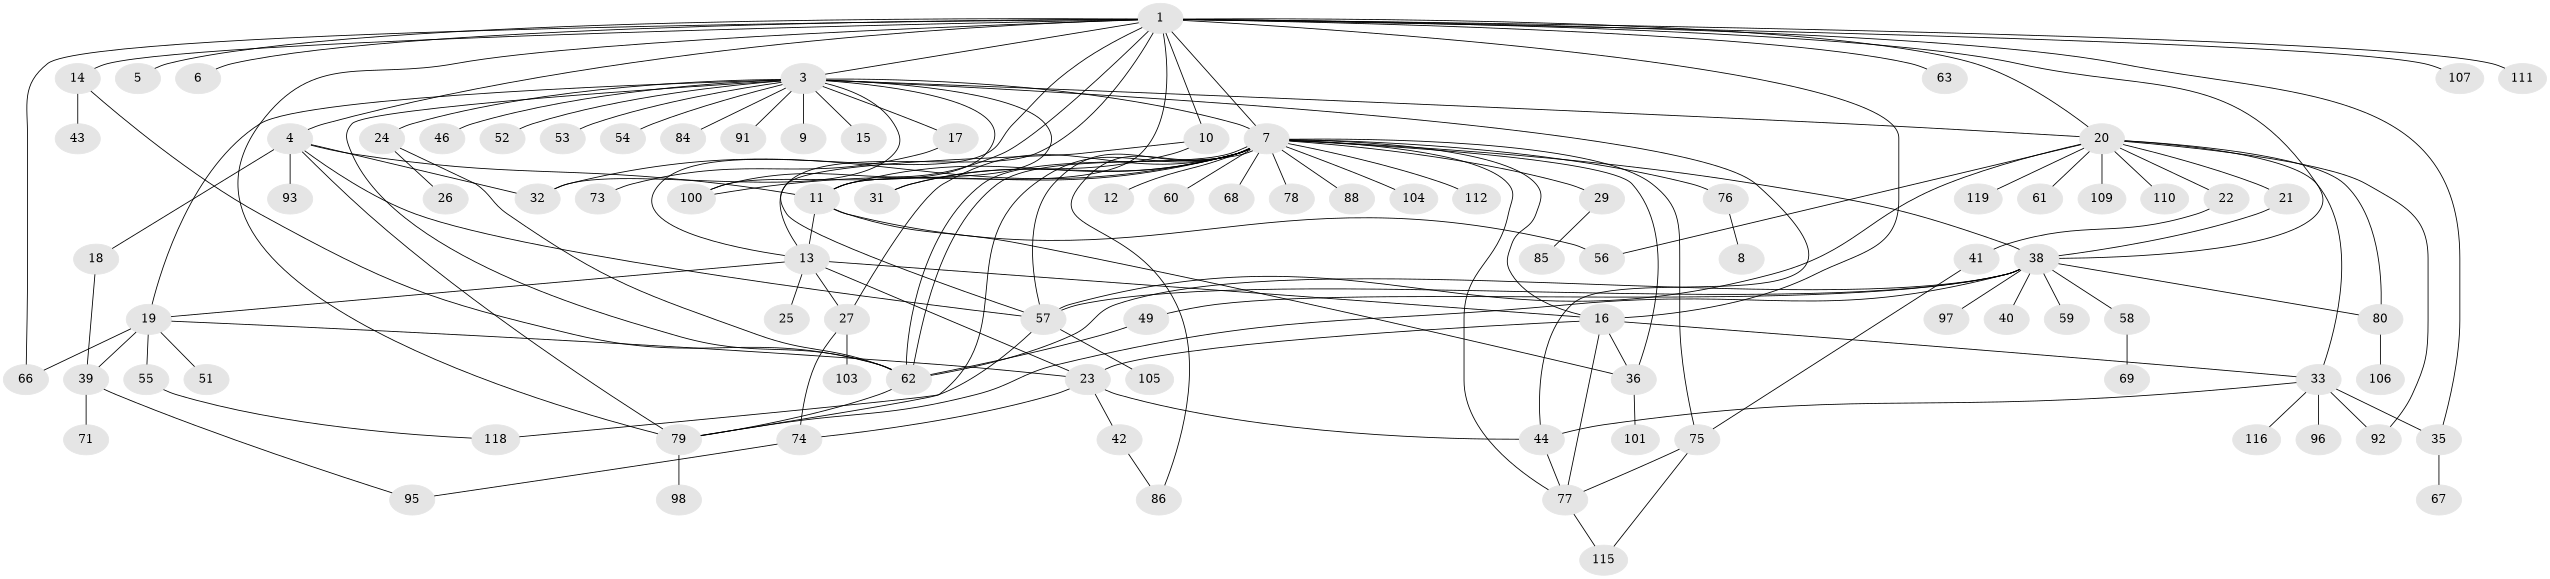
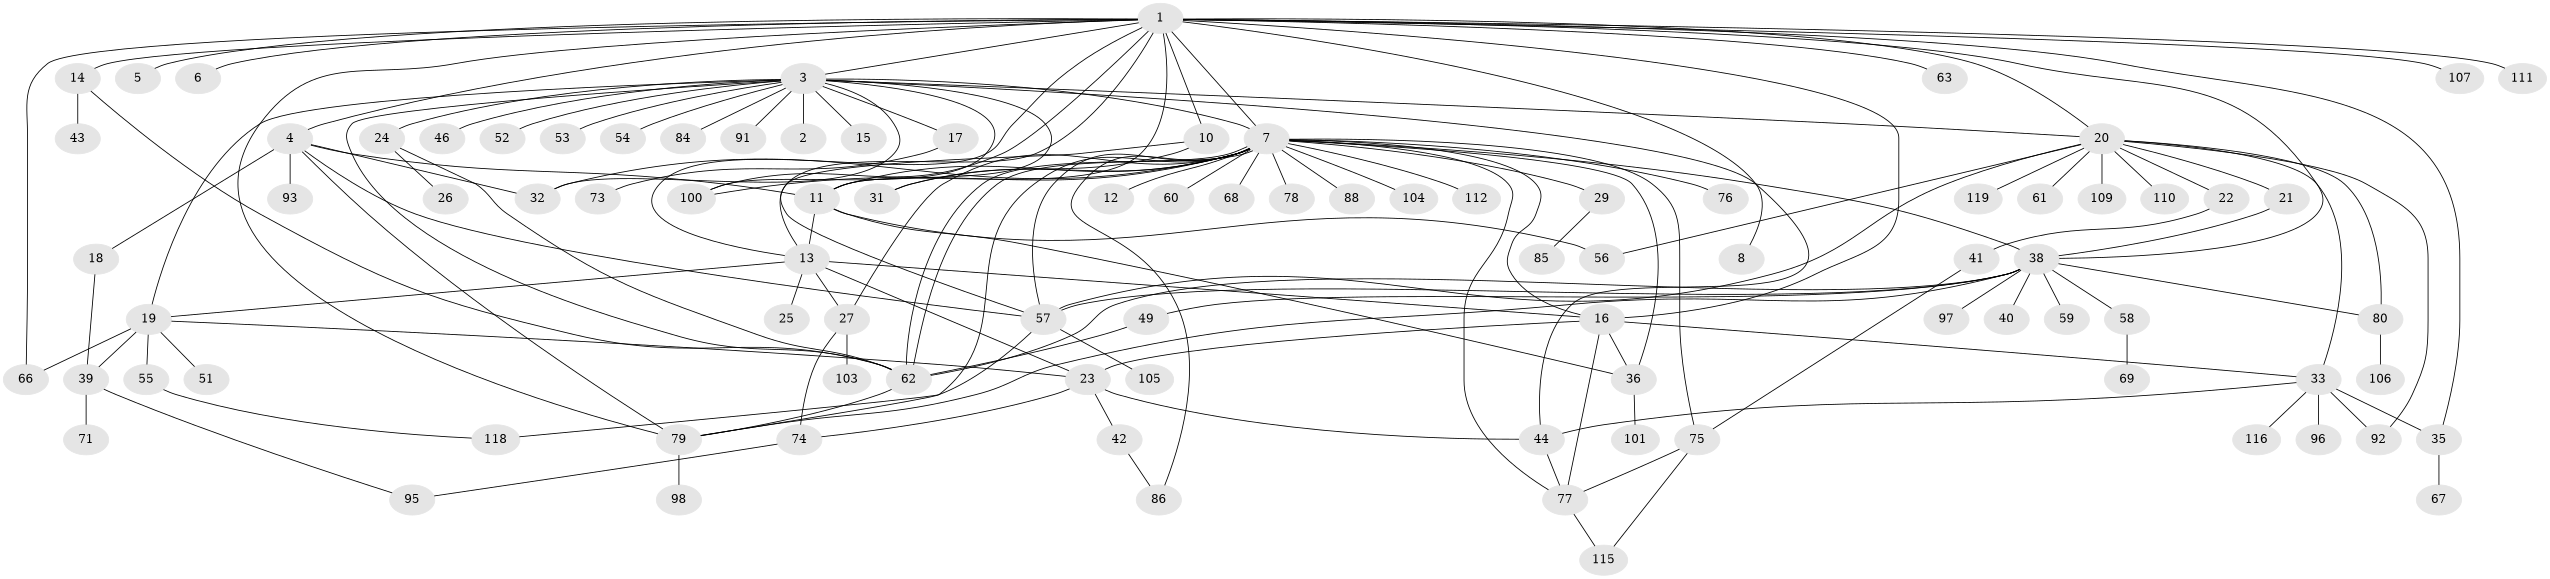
node "9": label "9" -> "2"
edge "76" -- "8": now "1" -- "8"
